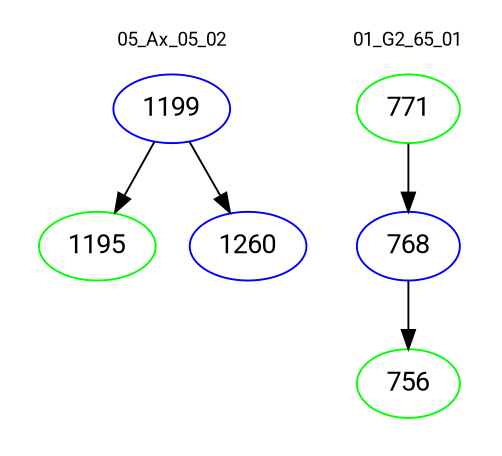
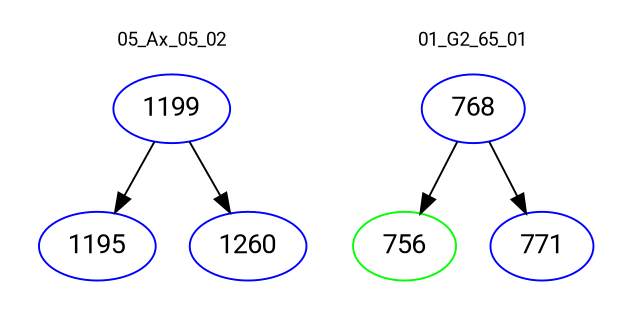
node "771": color green -> blue
edge "771" -> "768": reversed
node "1195": color green -> blue
